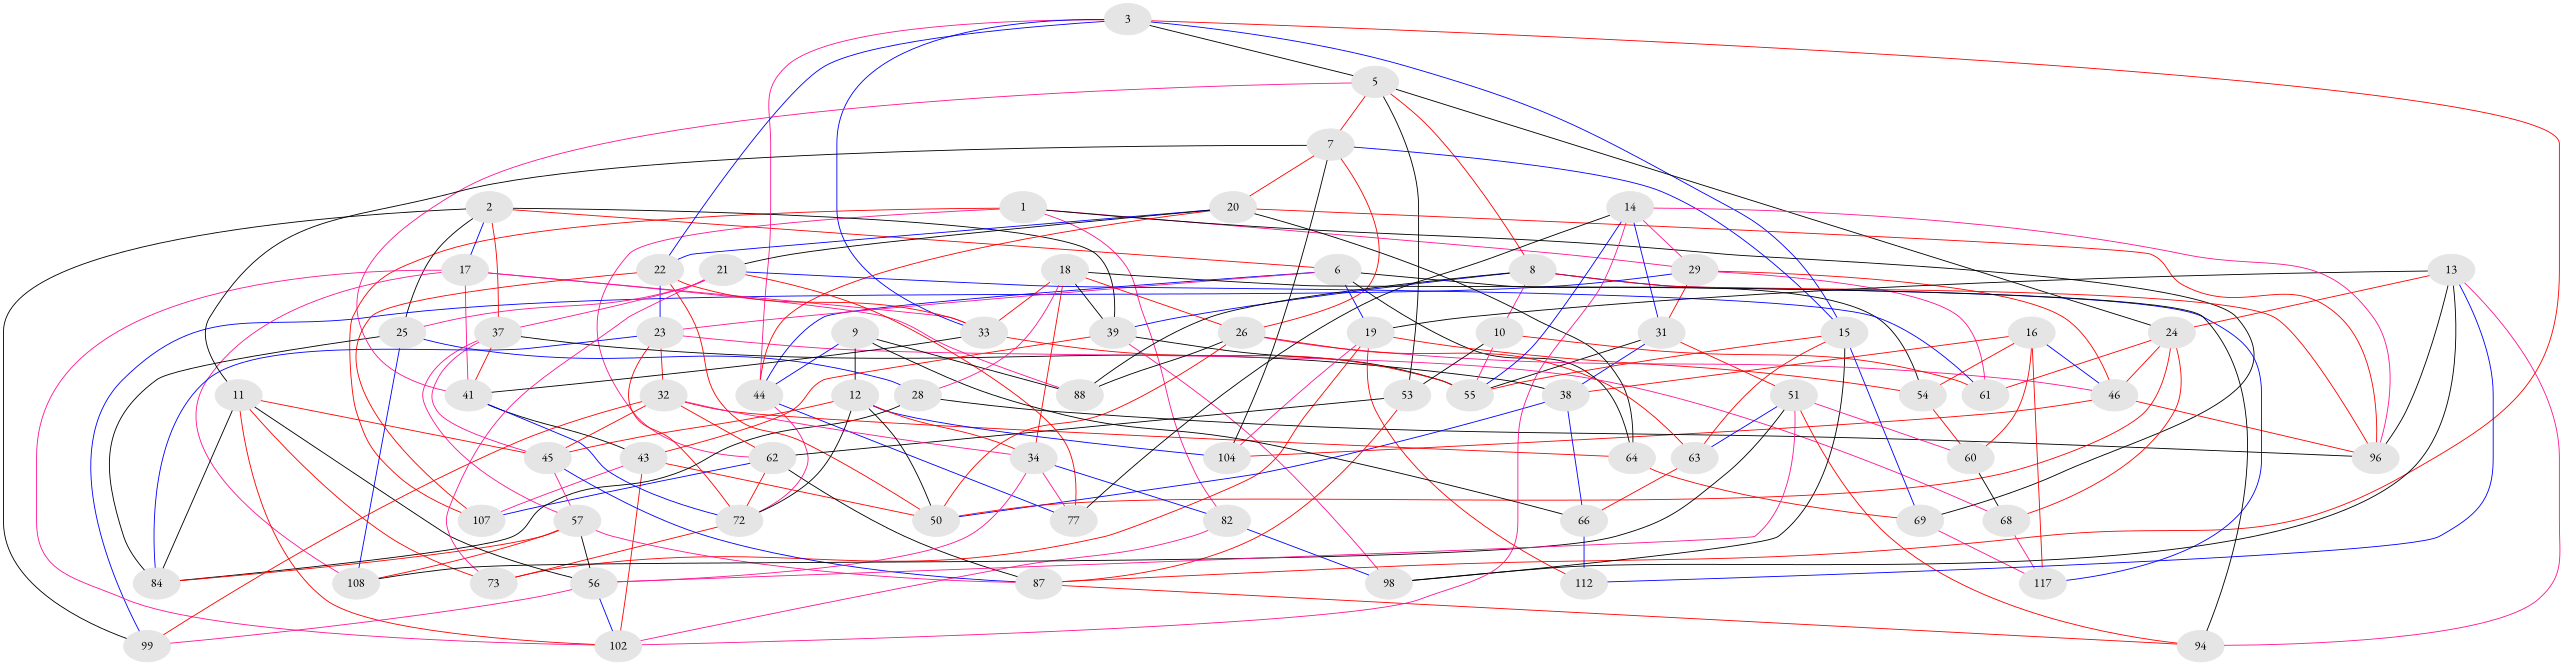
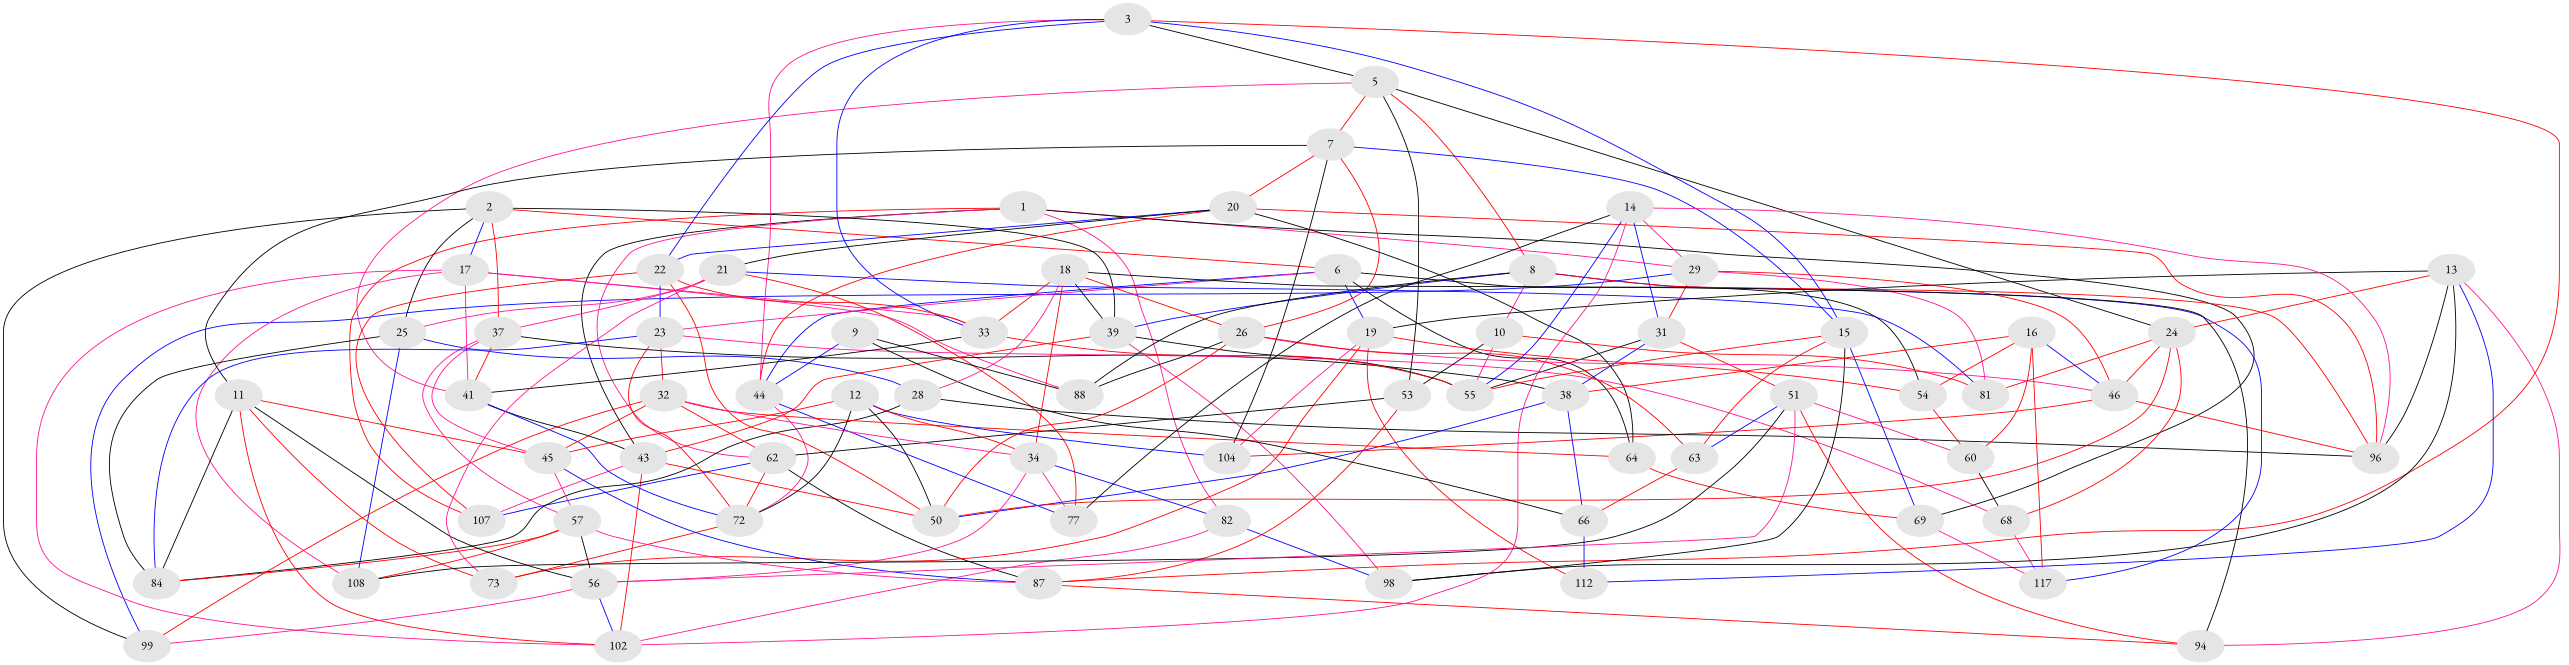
edge "1" -- "43": added
edge "9" -- "12": removed
node "61": label "61" -> "81"
